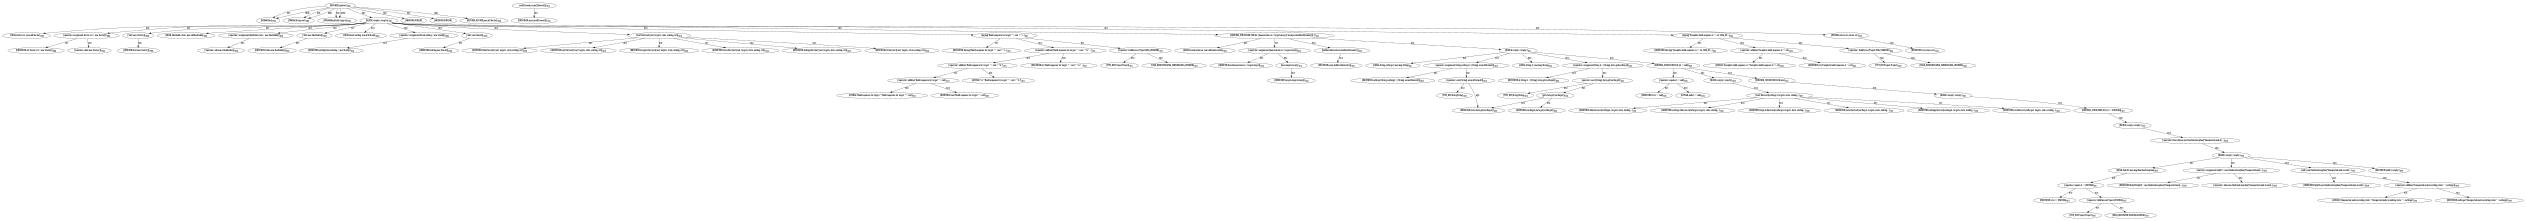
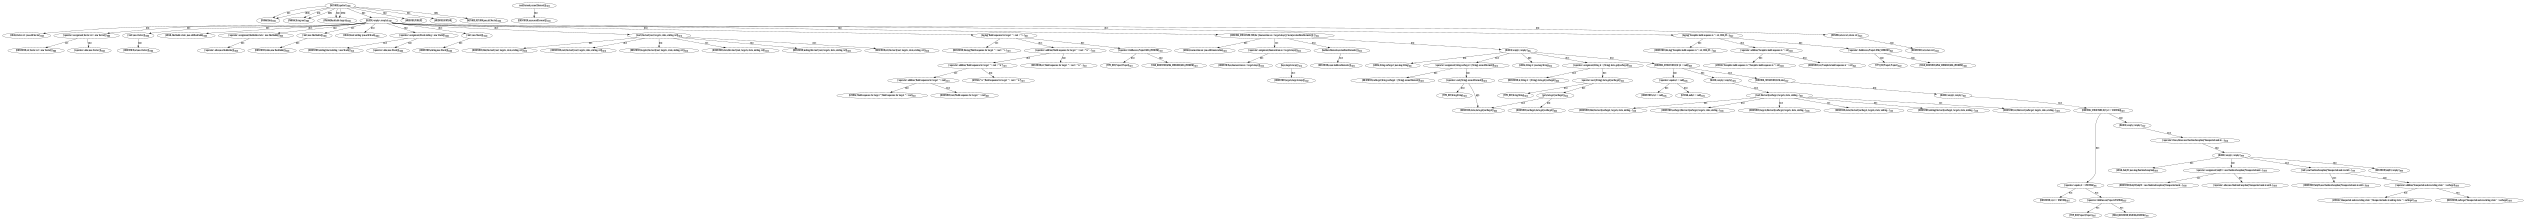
node "(<operator>.alloc,new Stack())": added
edge "(<operator>.assignment,Enumeration en = targets.keys())" -> "(keys,targets.keys())": removed, label "AST:"
edge "(LOCAL,$obj13: java.lang.RuntimeException)" -> "(<operator>.equals,st == VISITING)": now "(CONTROL_STRUCTURE,IF,if (st == VISITING))" -> "(<operator>.equals,st == VISITING)"
